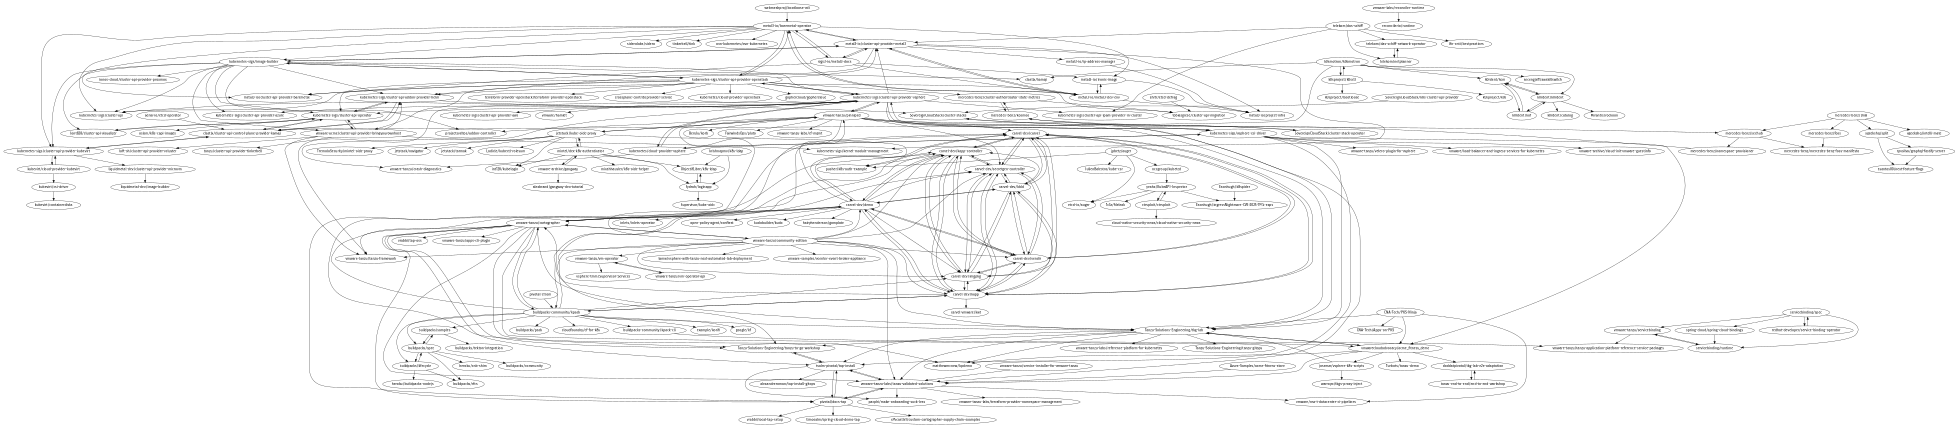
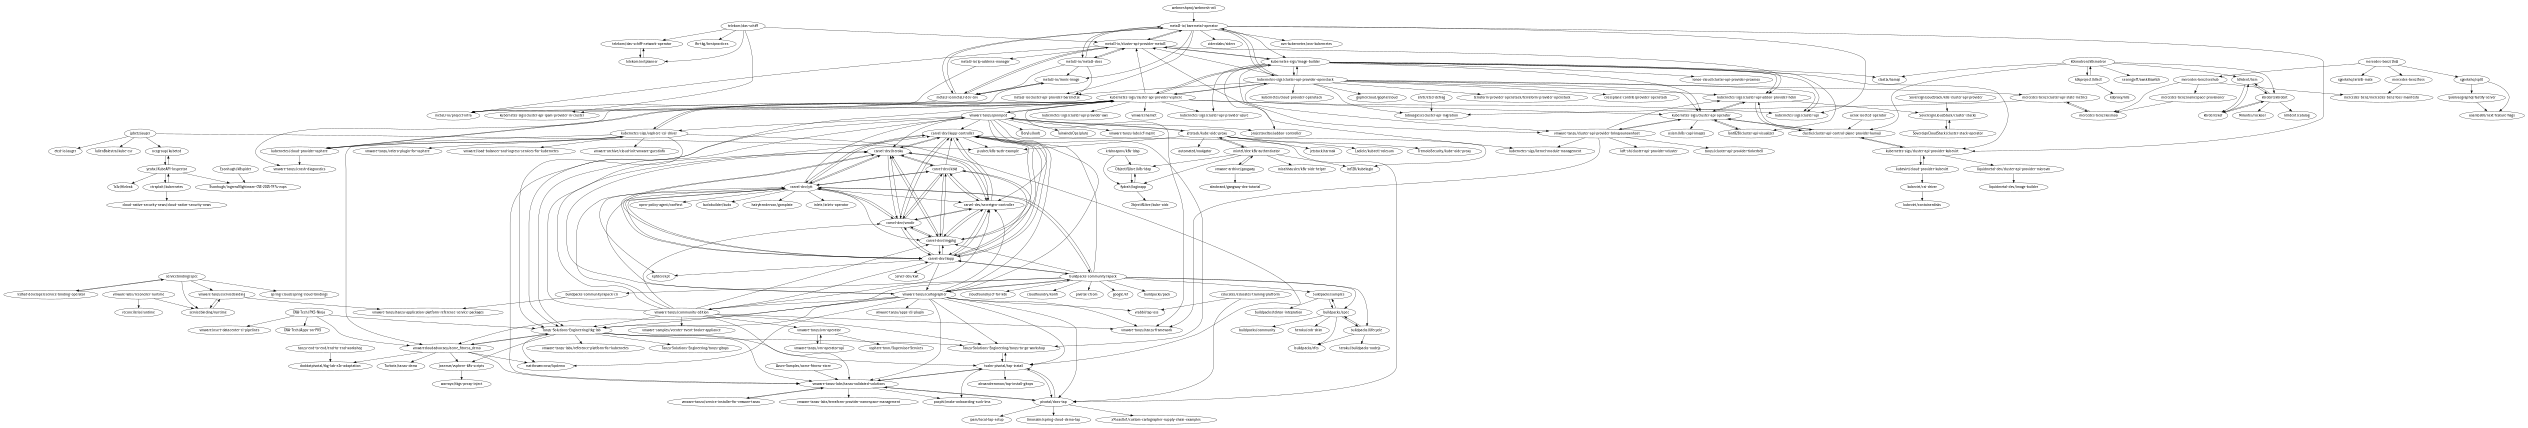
node "webmeshproj/bootloose-vdi": label "webmeshproj/bootloose-vdi" -> "webmeshproj/webmesh-vdi"
node "tinkerbell/tink": removed
node "lfn-cnti/bestpractices": label "lfn-cnti/bestpractices" -> "lfn-tkg/bestpractices"
node "sigs3-io/metal3-docs": label "sigs3-io/metal3-docs" -> "metal3-io/metal3-docs"
edge "kubernetes-sigs/cluster-api-provider-vsphere" -> "kubernetes-sigs/image-builder": added
node "crossplane-contrib/provider-service": label "crossplane-contrib/provider-service" -> "crossplane-contrib/provider-openstack"
node "mercedes-benz/cluster-authenticator-state-metrics": label "mercedes-benz/cluster-authenticator-state-metrics" -> "mercedes-benz/cluster-api-state-metrics"
node "k0sproject/bootloose": removed
node "k0sproject/k0s": label "k0sproject/k0s" -> "k0proxy/k0s"
edge "vmware-tanzu/pinniped" -> "carvel-dev/kapp-controller": added
edge "mercedes-benz/kosmoo" -> "mercedes-benz/sechub": reversed
node "vmware-acme/cluster-api-provider-bringyourownhost": label "vmware-acme/cluster-api-provider-bringyourownhost" -> "vmware-tanzu/cluster-api-provider-bringyourownhost"
node "carvel-dev/carvel": label "carvel-dev/carvel" -> "carvel-dev/heroku"
node "TremoloSecurity/mintel-oidc-proxy": label "TremoloSecurity/mintel-oidc-proxy" -> "TremoloSecurity/kube-oidc-proxy"
node "jetstack/navigator": label "jetstack/navigator" -> "automated/navigator"
edge "yeahx/KubeAPI-Inspector" -> "etcd-io/auger": now "yeahx/KubeAPI-Inspector" -> "nccgroup/kubetcd"
node "Supervisor/kube-oidc": label "Supervisor/kube-oidc" -> "ObjectifLibre/kube-oidc"
node "carvel-dev/demo": label "carvel-dev/demo" -> "carvel-dev/ytt"
node "ctrsploit/ctrsploit": label "ctrsploit/ctrsploit" -> "ctrsploit/kubernetes"
edge "vmware-tanzu/community-edition" -> "vmware-tanzu/cartographer": removed
node "lamw/vsphere-with-tanzu-nsxt-automated-lab-deployment": removed
node "kptdev/kpt": added
node "educates/educates-training-platform": added
edge "pivotal-cf/om" -> "buildpacks-community/kpack": reversed
node "carvel-vmware/kwt": label "carvel-vmware/kwt" -> "carvel-dev/kwt"
node "example/korifi": label "example/korifi" -> "cloudfoundry/korifi"
edge "spring-cloud/spring-cloud-bindings" -> "servicebinding/runtime": now "vmware-labs/reconciler-runtime" -> "servicebinding/runtime"
edge "josemzr/vsphere-k8s-scripts" -> "Tanzu-Solutions-Engineering/tkg-lab": reversed
edge "doddatpivotal/tkg-lab-e2e-adaptation" -> "tanzu-end-to-end/end-to-end-workshop": removed
edge "vmware-tanzu-labs/tanzu-validated-solutions" -> "vmware/nsx-t-datacenter-ci-pipelines": now "vmware-tanzu-labs/tanzu-validated-solutions" -> "vmware-tanzu/service-installer-for-vmware-tanzu"
node "vrabbi/local-tap-setup": label "vrabbi/local-tap-setup" -> "ipam/local-tap-setup"
